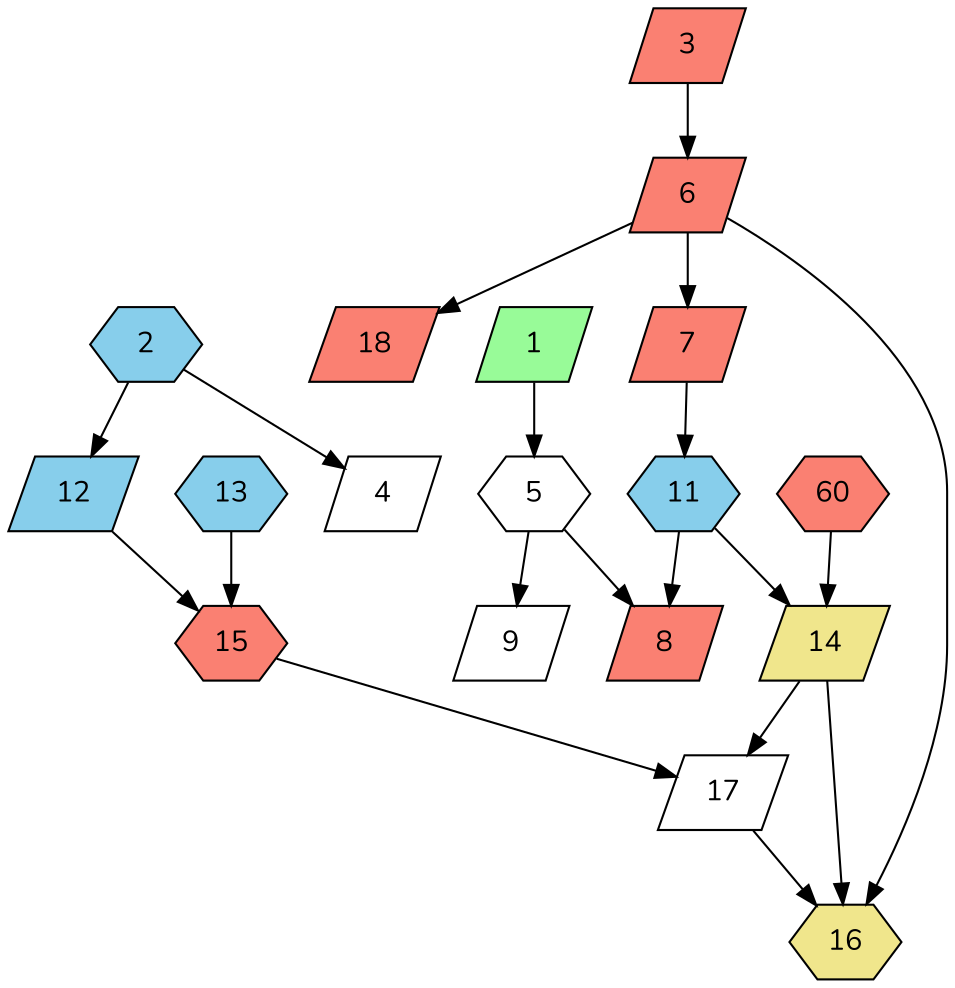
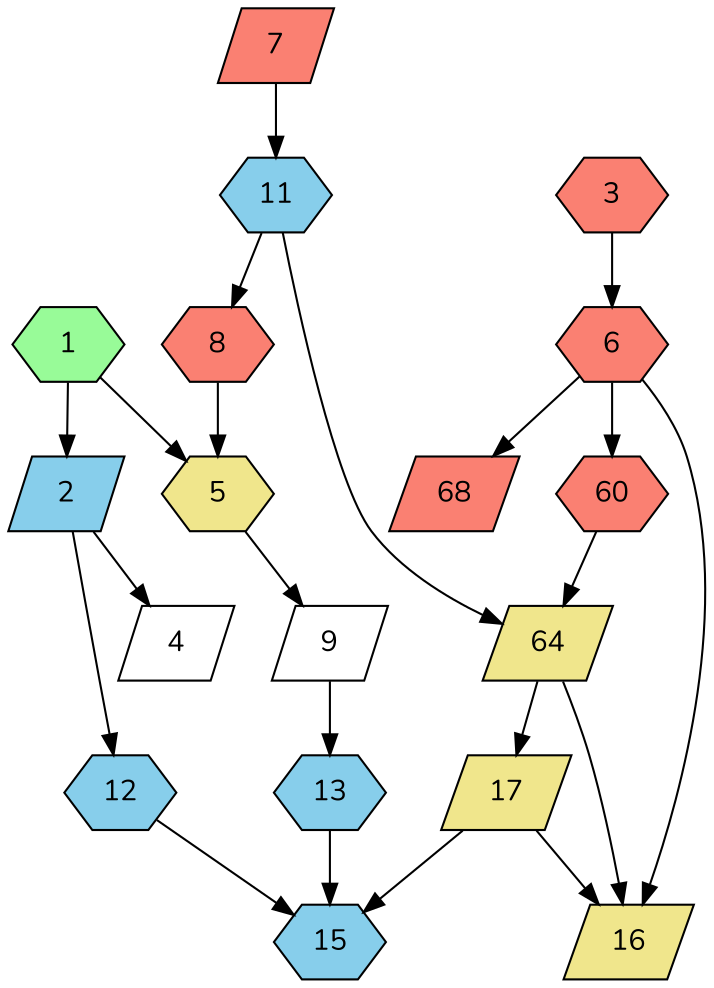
node "3": shape parallelogram -> hexagon
node "6": shape parallelogram -> hexagon
edge "6" -> "7": now "6" -> "60"
node "2": shape hexagon -> parallelogram
node "18": label "18" -> "68"
node "1": shape parallelogram -> hexagon
edge "1" -> "2": added
node "12": shape parallelogram -> hexagon
node "5": fillcolor white -> khaki
edge "5" -> "8": reversed
node "15": fillcolor salmon -> skyblue
node "8": shape parallelogram -> hexagon
node "14": label "14" -> "64"
edge "9" -> "13": added
edge "15" -> "17": reversed
node "17": fillcolor white -> khaki
node "16": shape hexagon -> parallelogram
